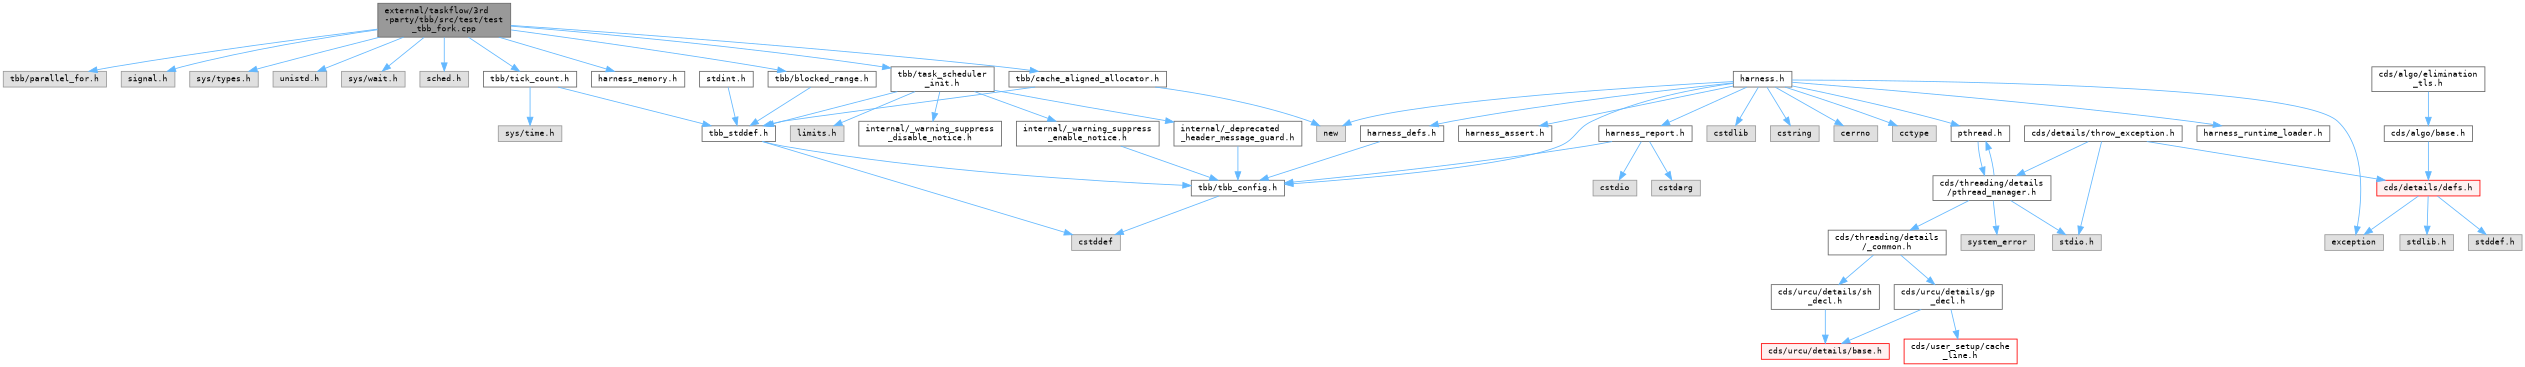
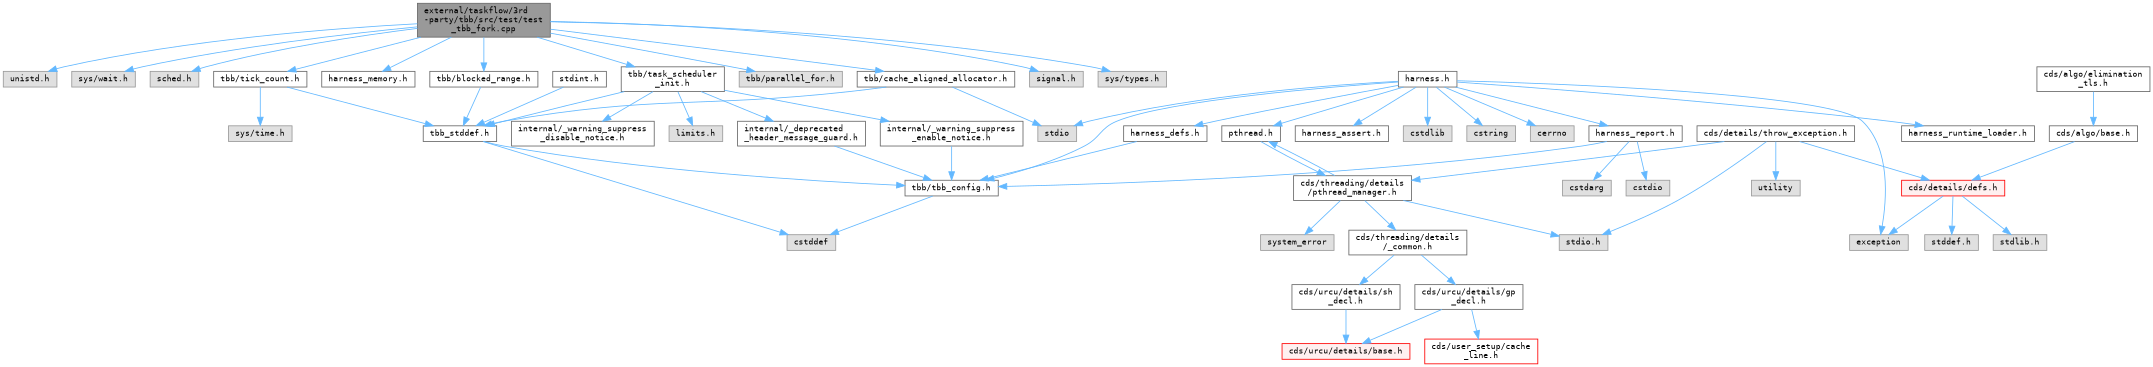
node "new": label "new" -> "stdio"
node "cctype": removed
node "utility": added
